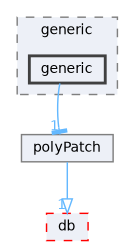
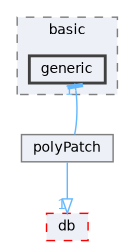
cluster "generic": label "generic" -> "basic"
edge "generic" -> "polyPatch": reversed
